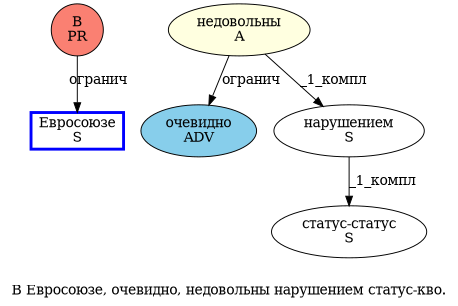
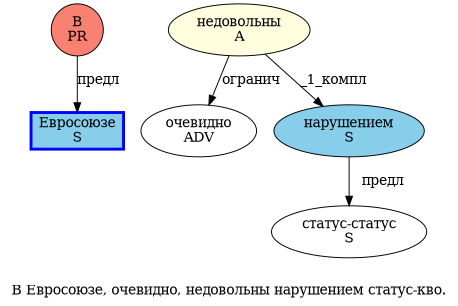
edge "В PR" -> "Евросоюзе S": label "огранич" -> "предл"
node "Евросоюзе S": fillcolor white -> skyblue
node "очевидно ADV": fillcolor skyblue -> white
node "нарушением S": fillcolor white -> skyblue
edge "нарушением S" -> "статус-статус S": label "_1_компл" -> "предл"
